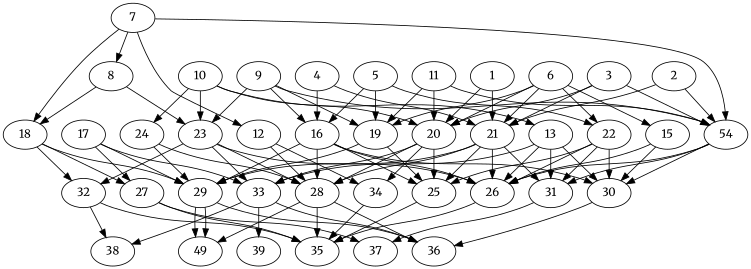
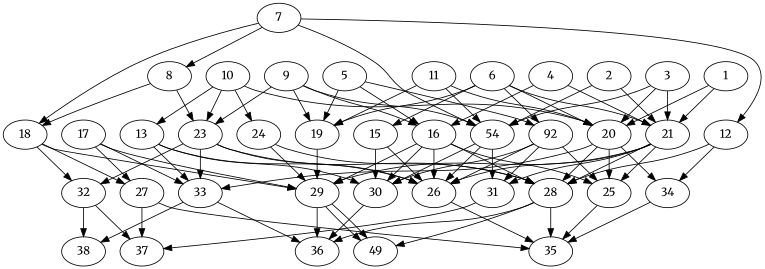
node "22": label "22" -> "92"
edge "13" -> "31": removed
edge "19" -> "25": removed
edge "32" -> "35": now "32" -> "37"
node "39": removed
